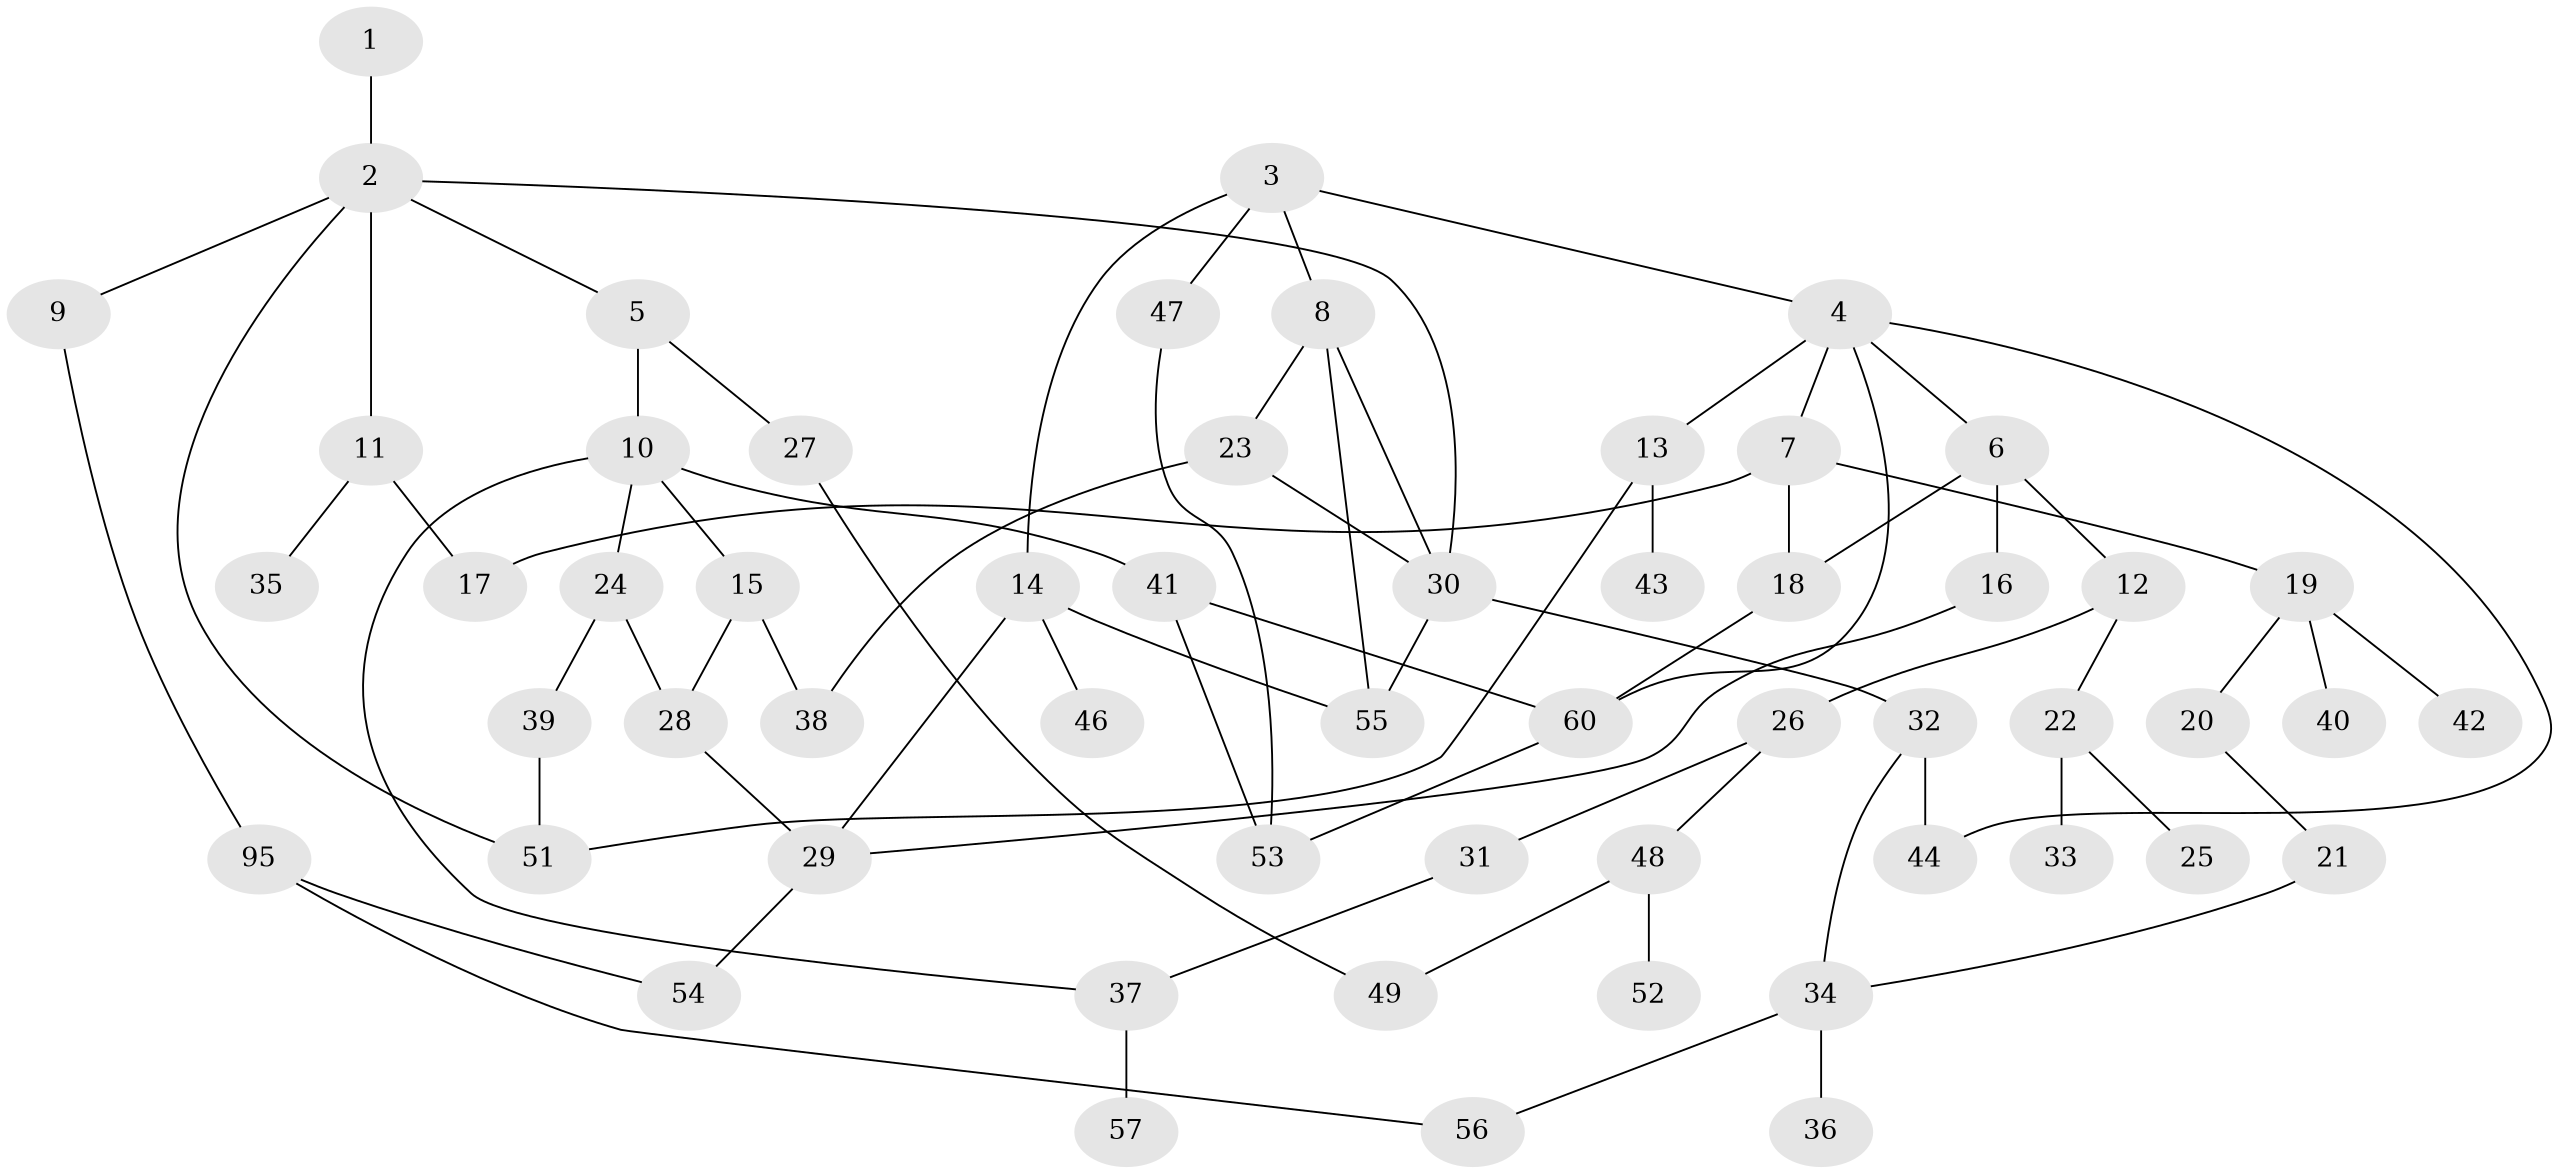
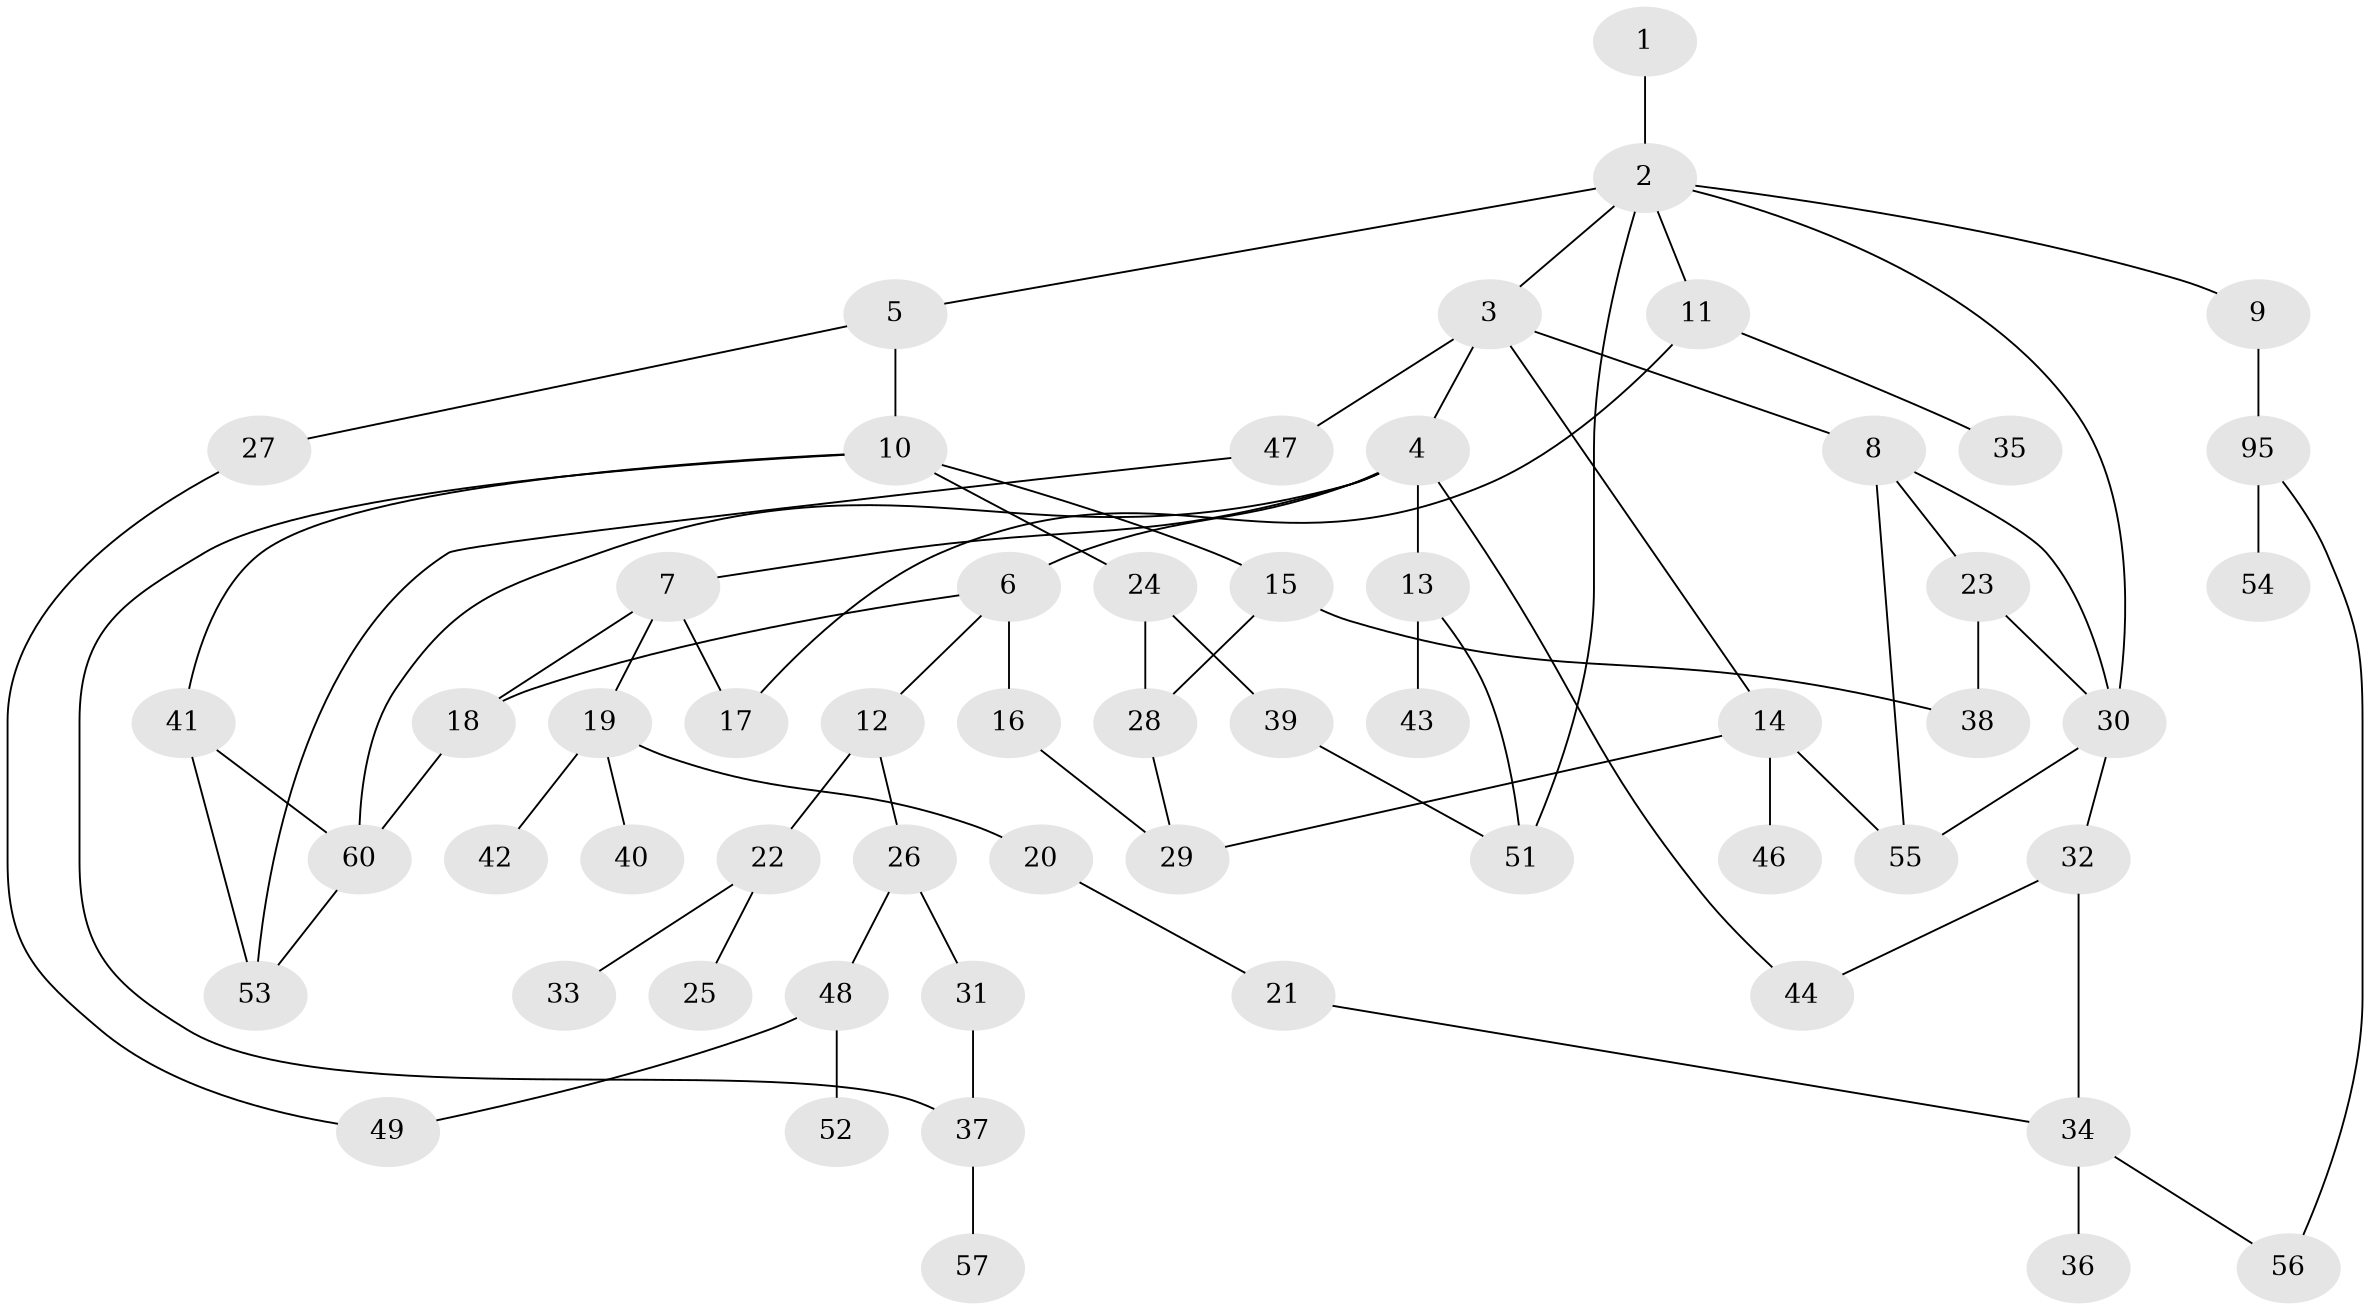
edge "2" -- "3": added
edge "29" -- "54": removed
